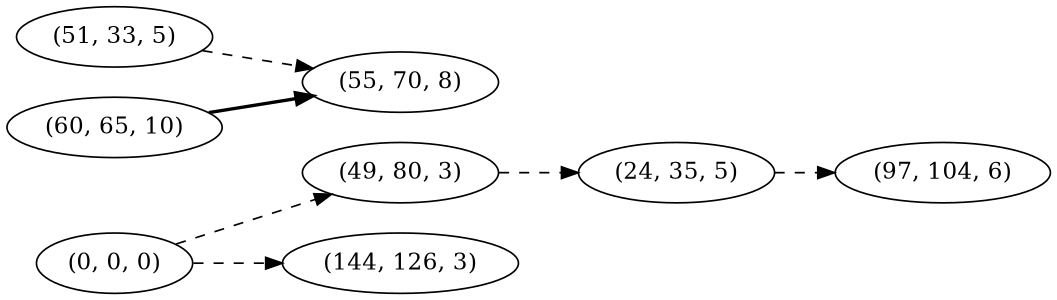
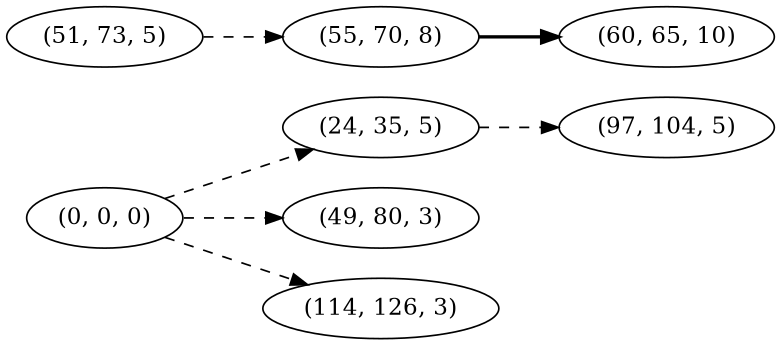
node "(51, 33, 5)": label "(51, 33, 5)" -> "(51, 73, 5)"
edge "(60, 65, 10)" -> "(55, 70, 8)": reversed
edge "(49, 80, 3)" -> "(24, 35, 5)": now "(0, 0, 0)" -> "(24, 35, 5)"
node "(97, 104, 6)": label "(97, 104, 6)" -> "(97, 104, 5)"
node "(144, 126, 3)": label "(144, 126, 3)" -> "(114, 126, 3)"
